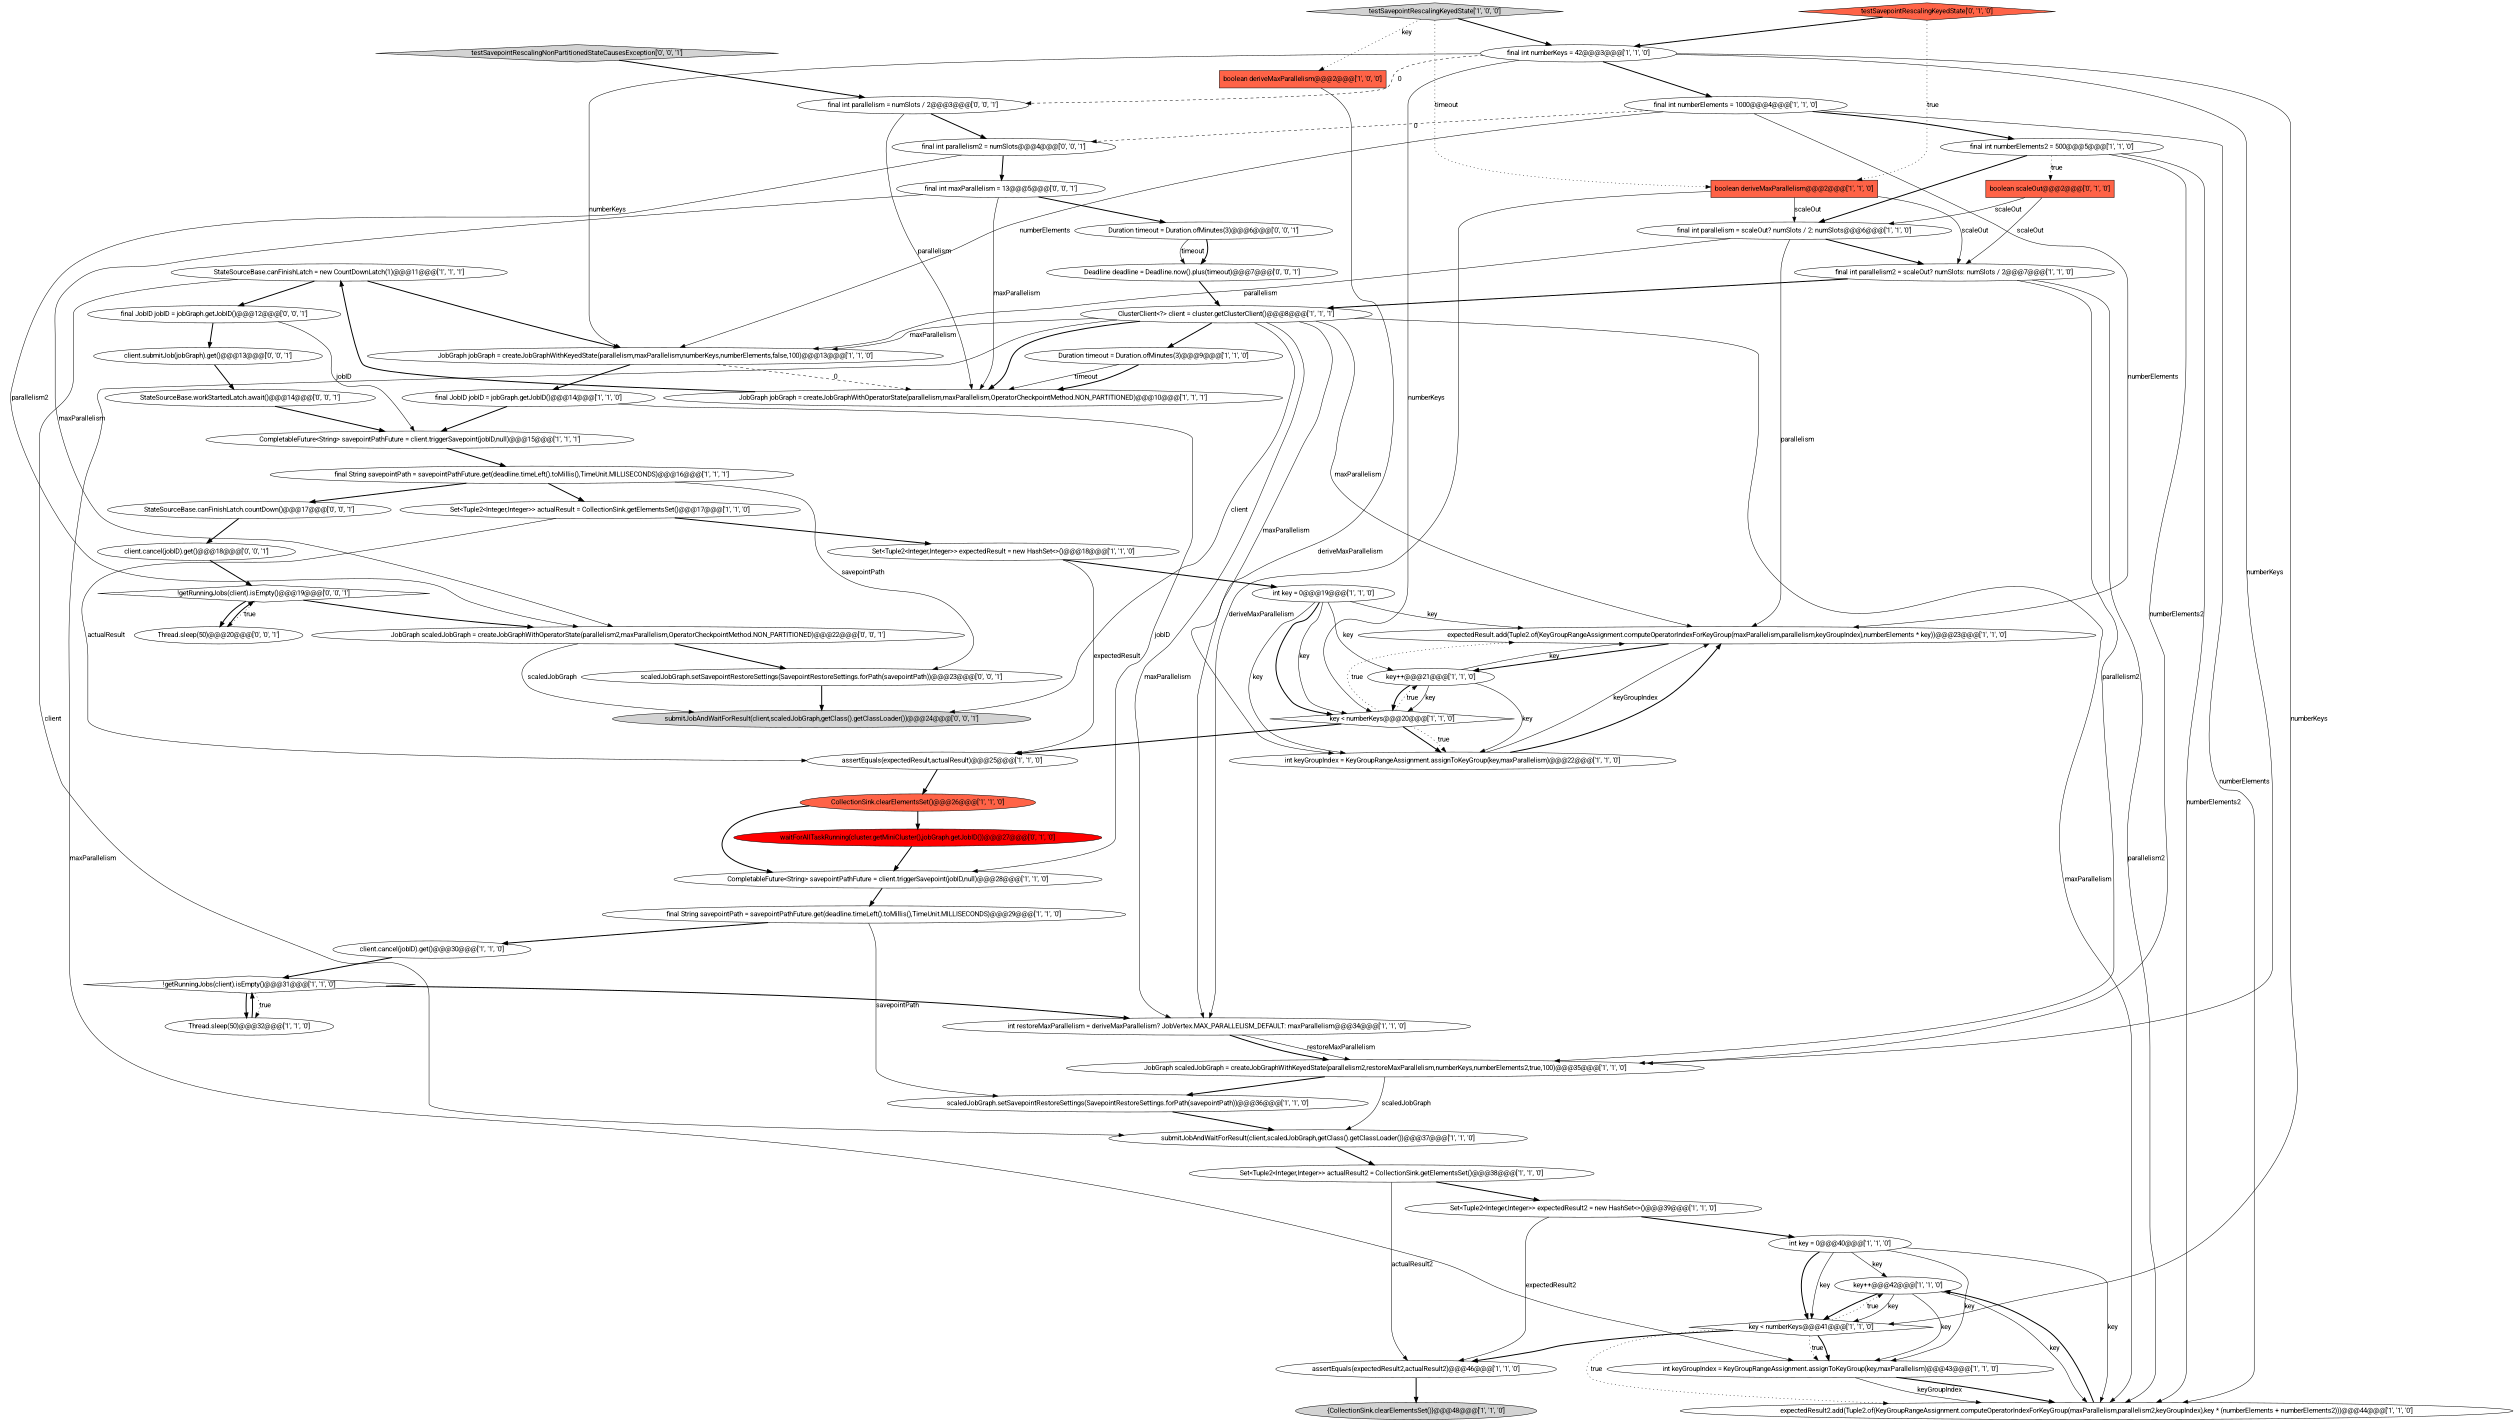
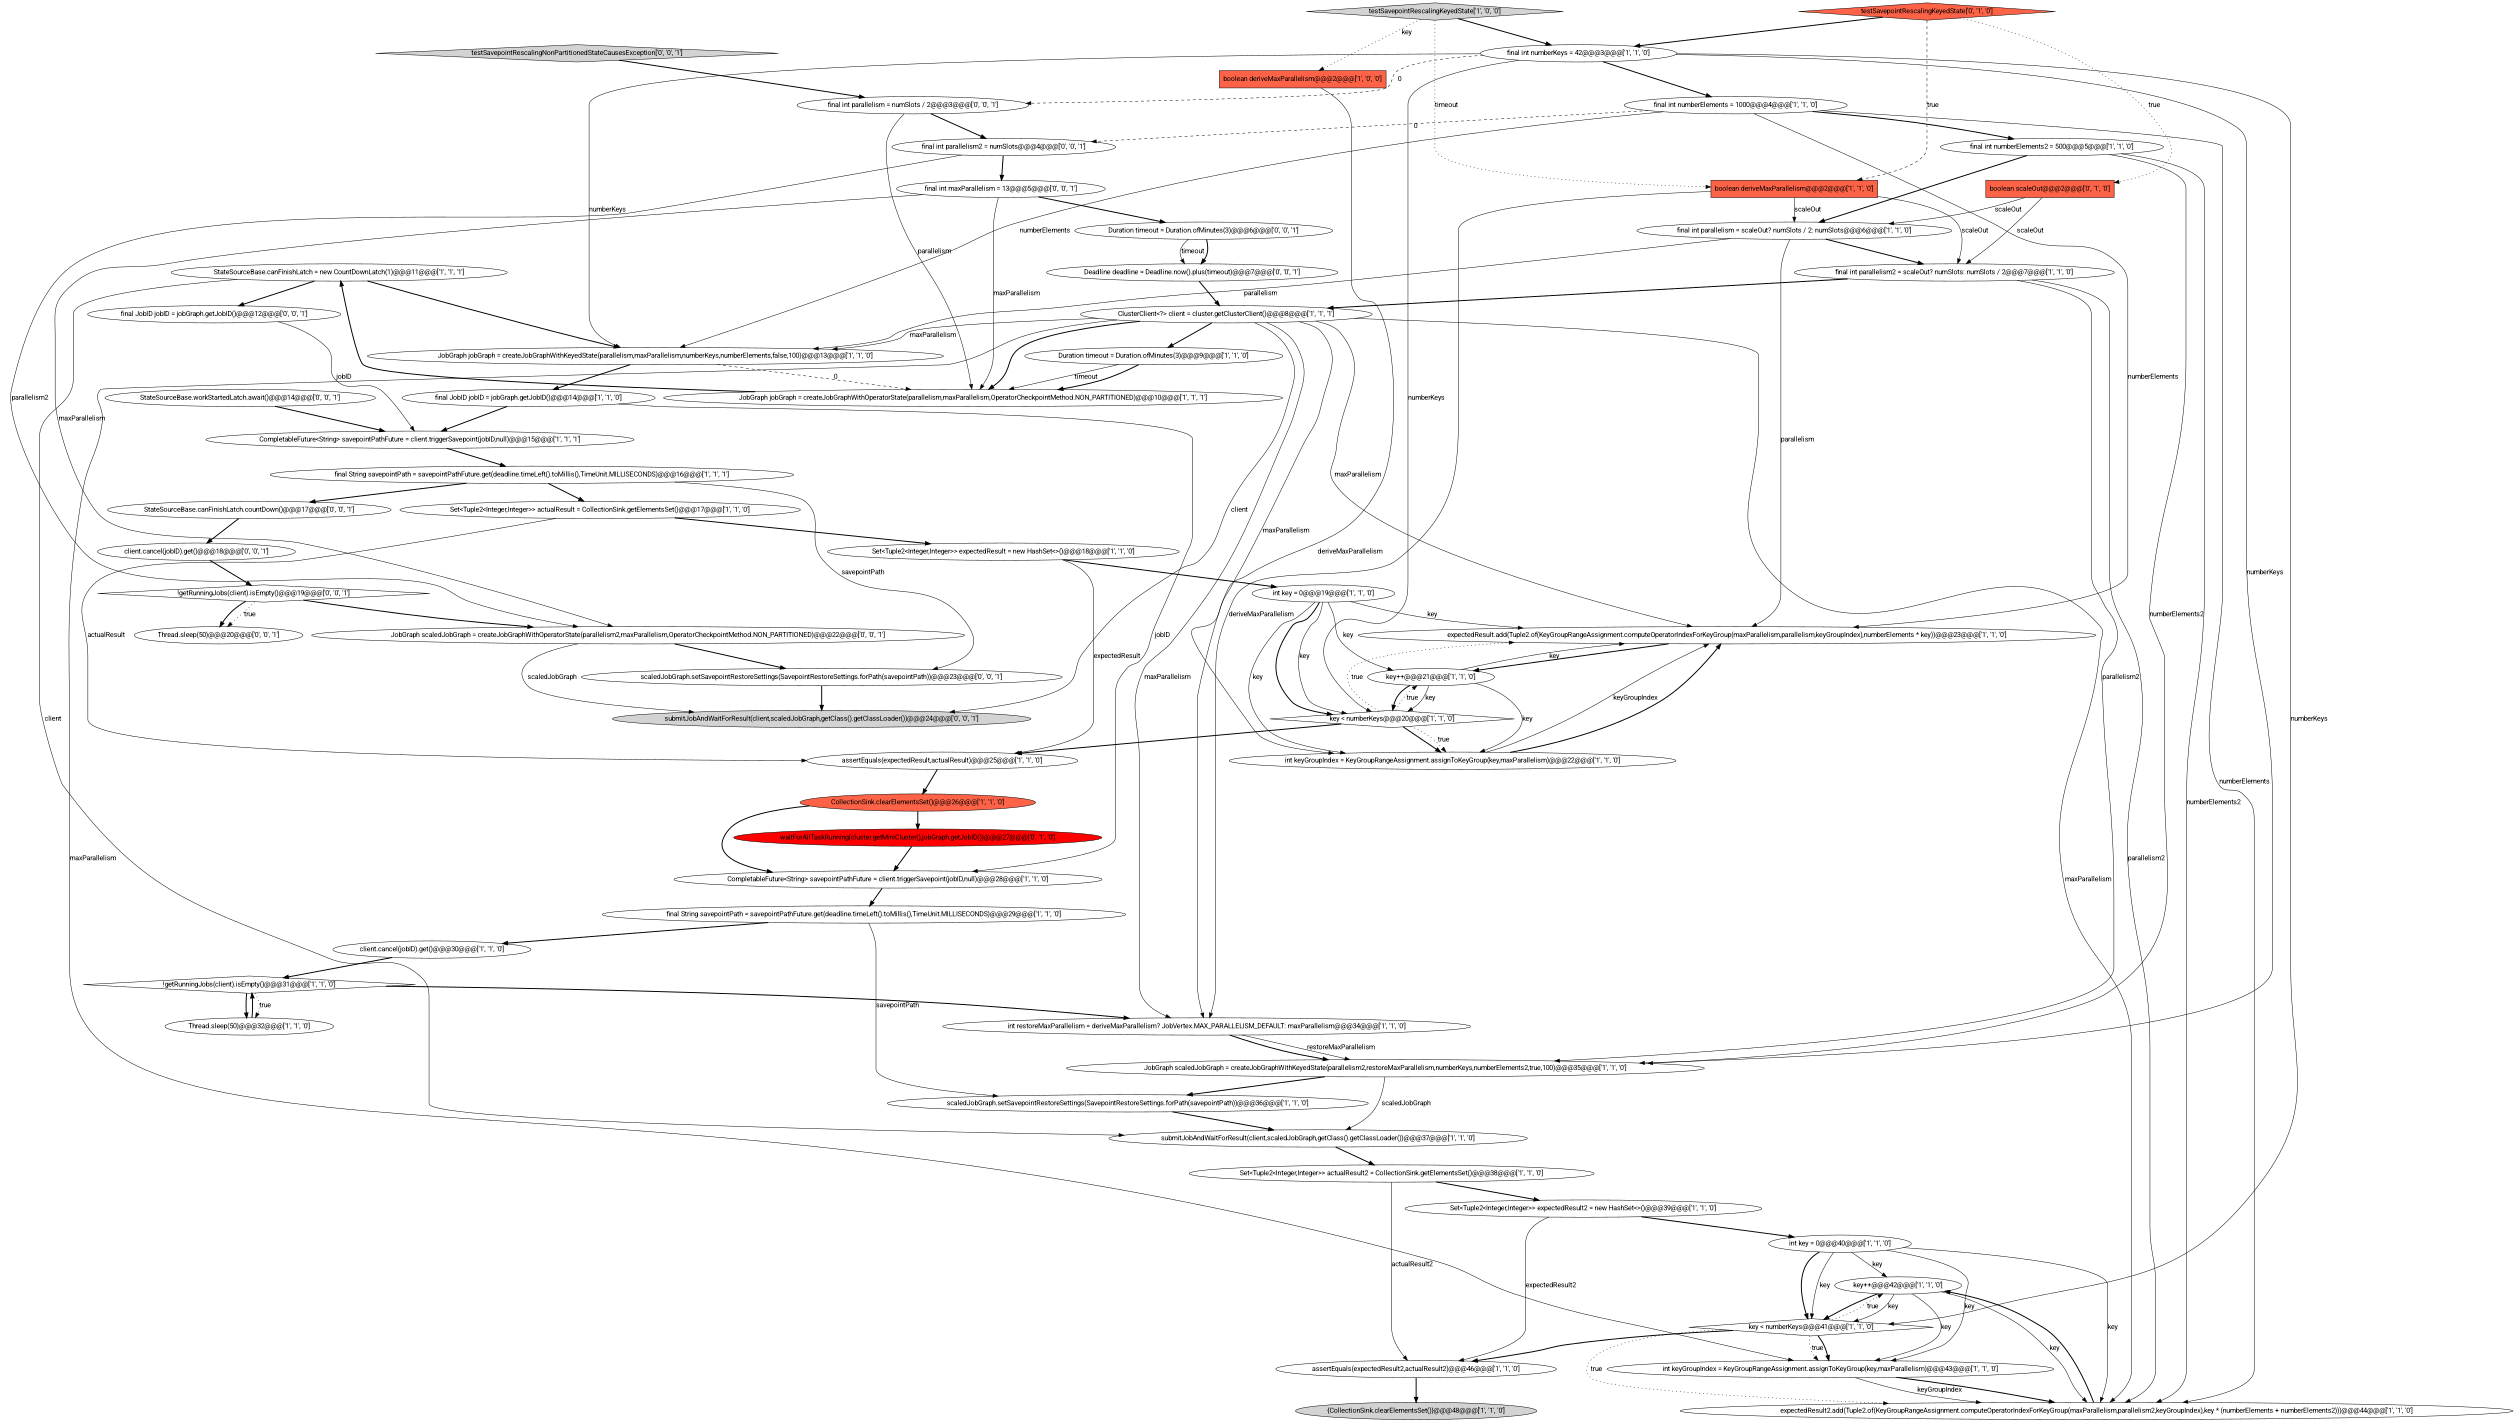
edge "testSavepointRescalingKeyedState['0', '1', '0']" -> "boolean deriveMaxParallelism@@@2@@@['1', '1', '0']": style dotted -> dashed
edge "final int numberElements2 = 500@@@5@@@['1', '1', '0']" -> "boolean scaleOut@@@2@@@['0', '1', '0']": now "testSavepointRescalingKeyedState['0', '1', '0']" -> "boolean scaleOut@@@2@@@['0', '1', '0']"
node "client.submitJob(jobGraph).get()@@@13@@@['0', '0', '1']": removed
edge "Thread.sleep(50)@@@20@@@['0', '0', '1']" -> "!getRunningJobs(client).isEmpty()@@@19@@@['0', '0', '1']": removed
